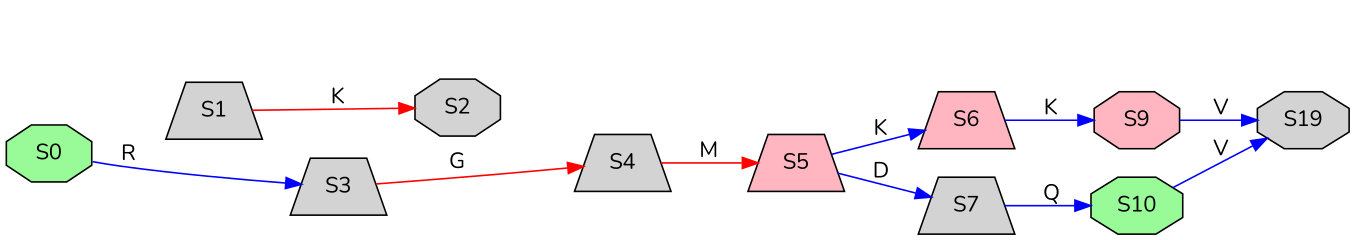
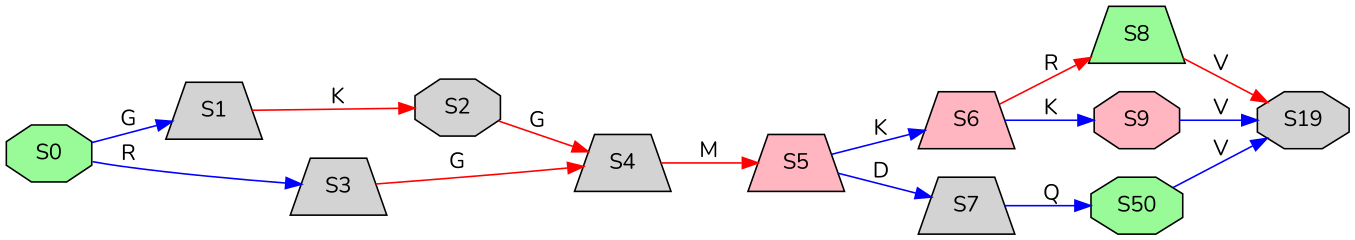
node "S8": added
edge "S0" -> "S1": added, label "G"
edge "S2" -> "S4": added, label "G"
node "S10": label "S10" -> "S50"
